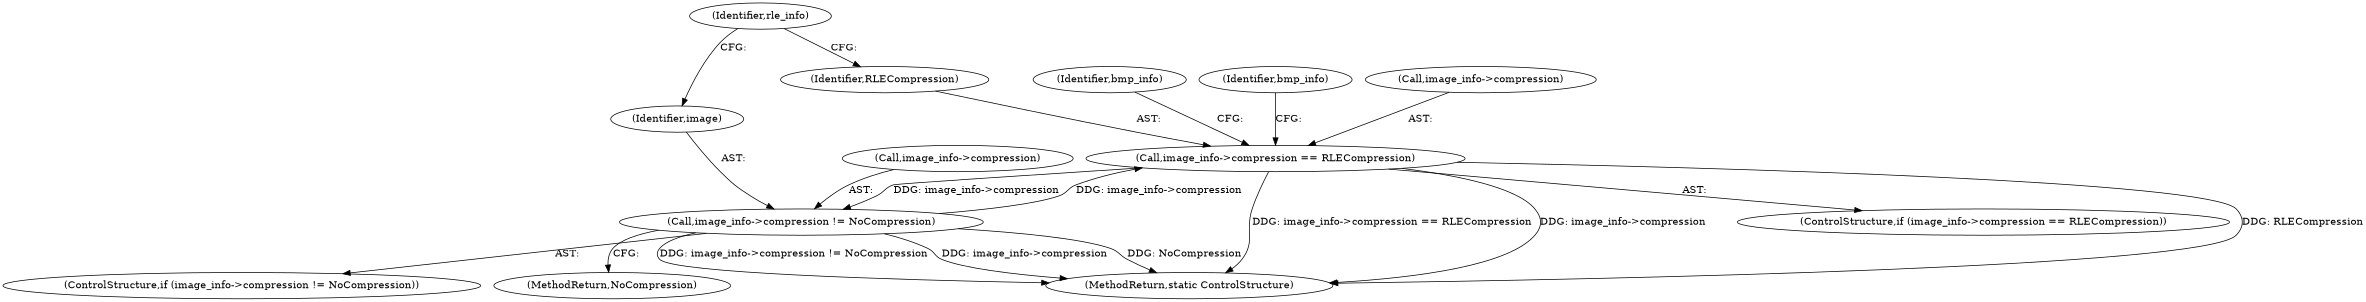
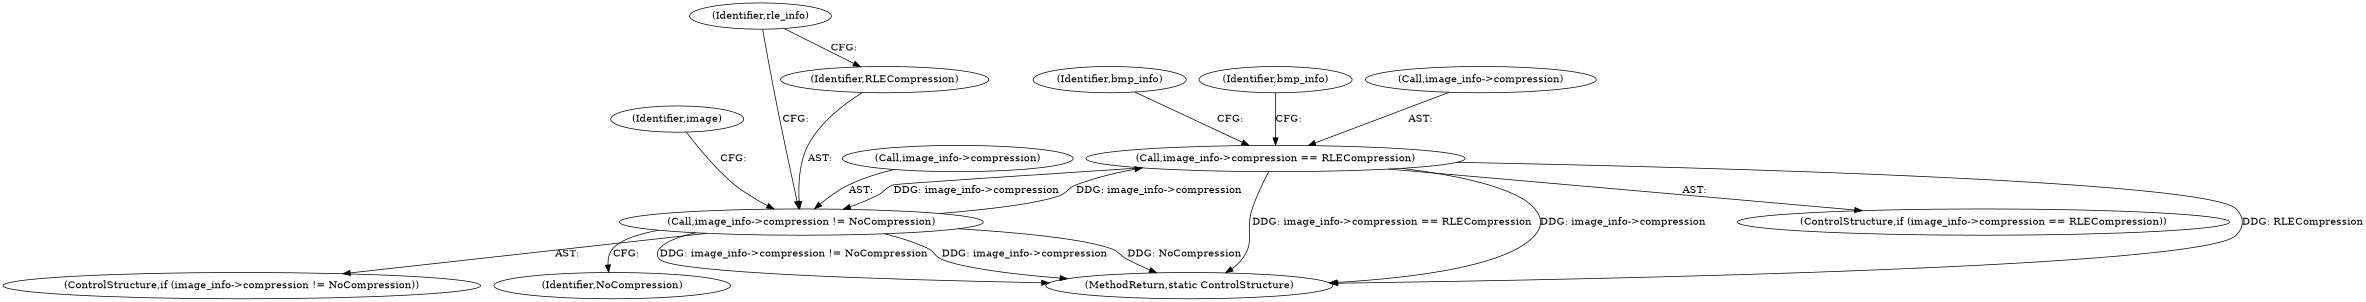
edge "(Identifier,rle_info)" -> "(Identifier,image)": now "(Identifier,rle_info)" -> "(Call,image_info->compression != NoCompression)"
edge "(Identifier,RLECompression)" -> "(Call,image_info->compression == RLECompression)": now "(Identifier,RLECompression)" -> "(Call,image_info->compression != NoCompression)"
edge "(Identifier,image)" -> "(Call,image_info->compression != NoCompression)": label "AST: " -> "CFG: "
node "(MethodReturn,NoCompression)": label "(MethodReturn,NoCompression)" -> "(Identifier,NoCompression)"
